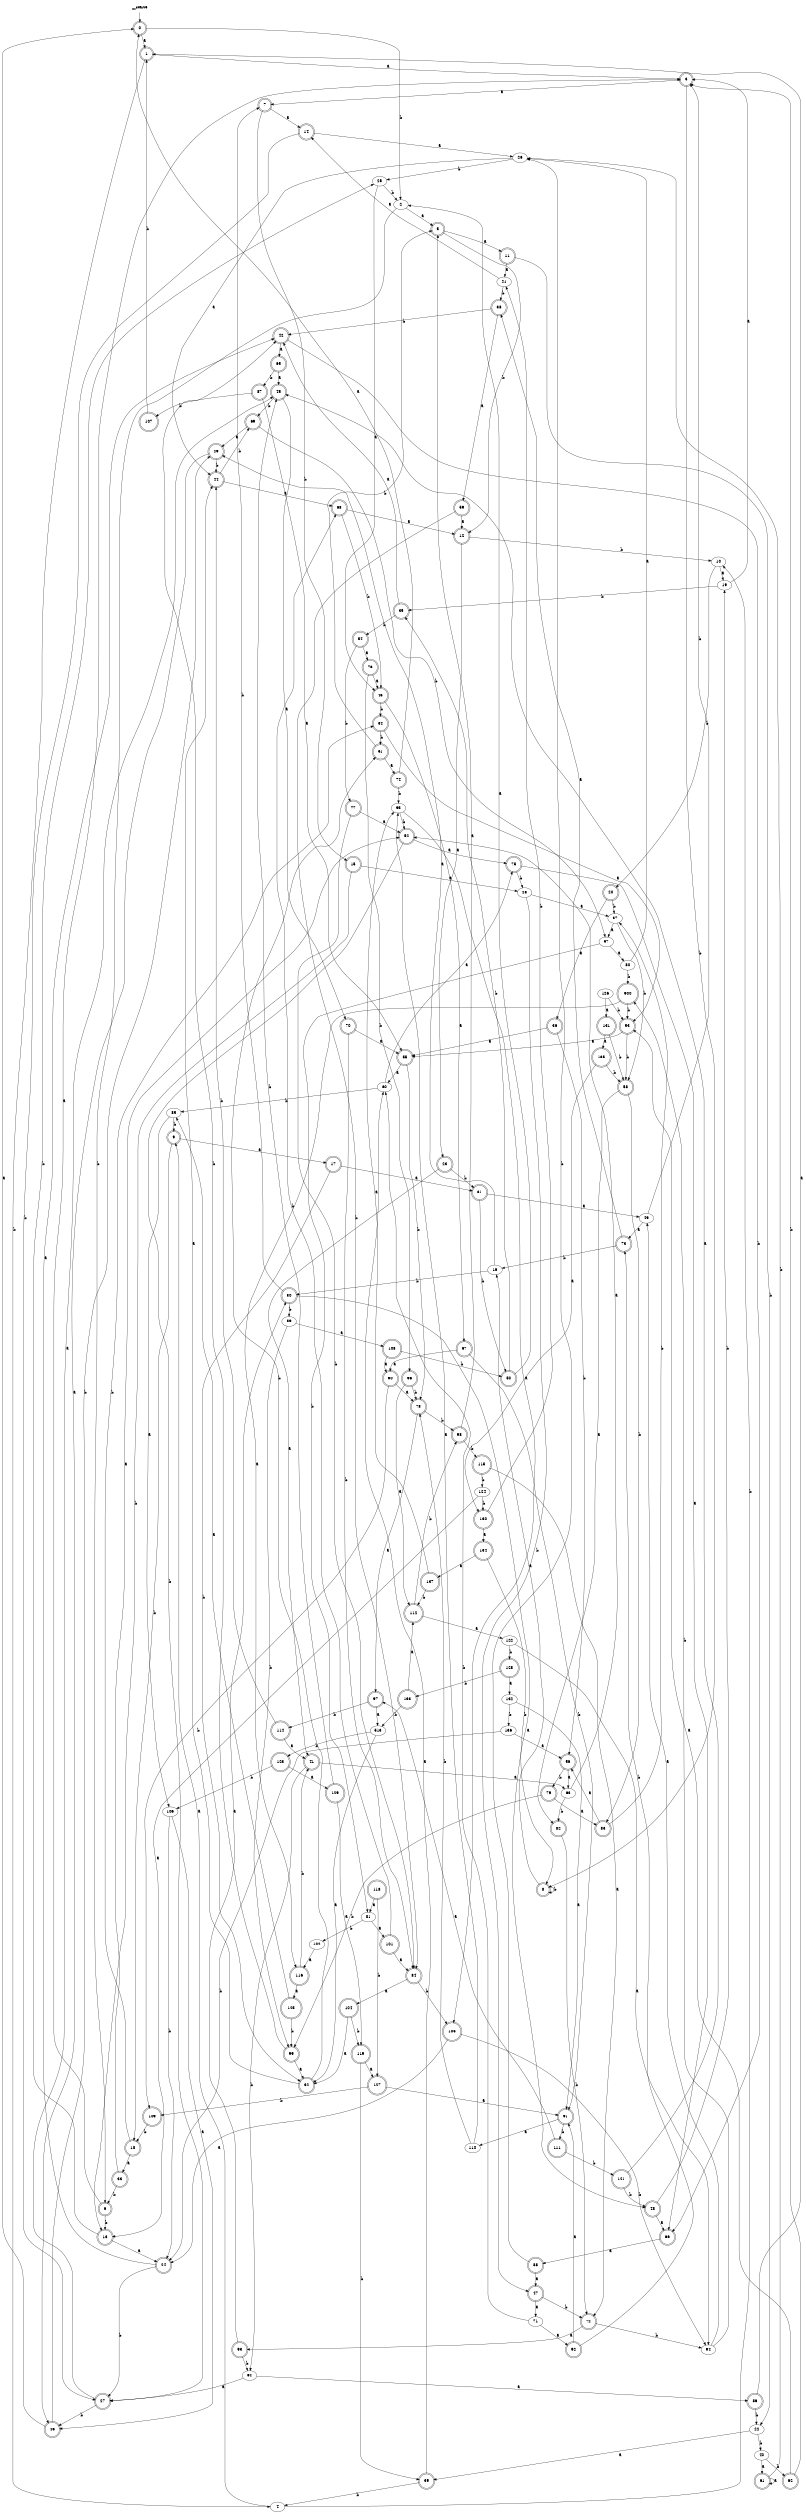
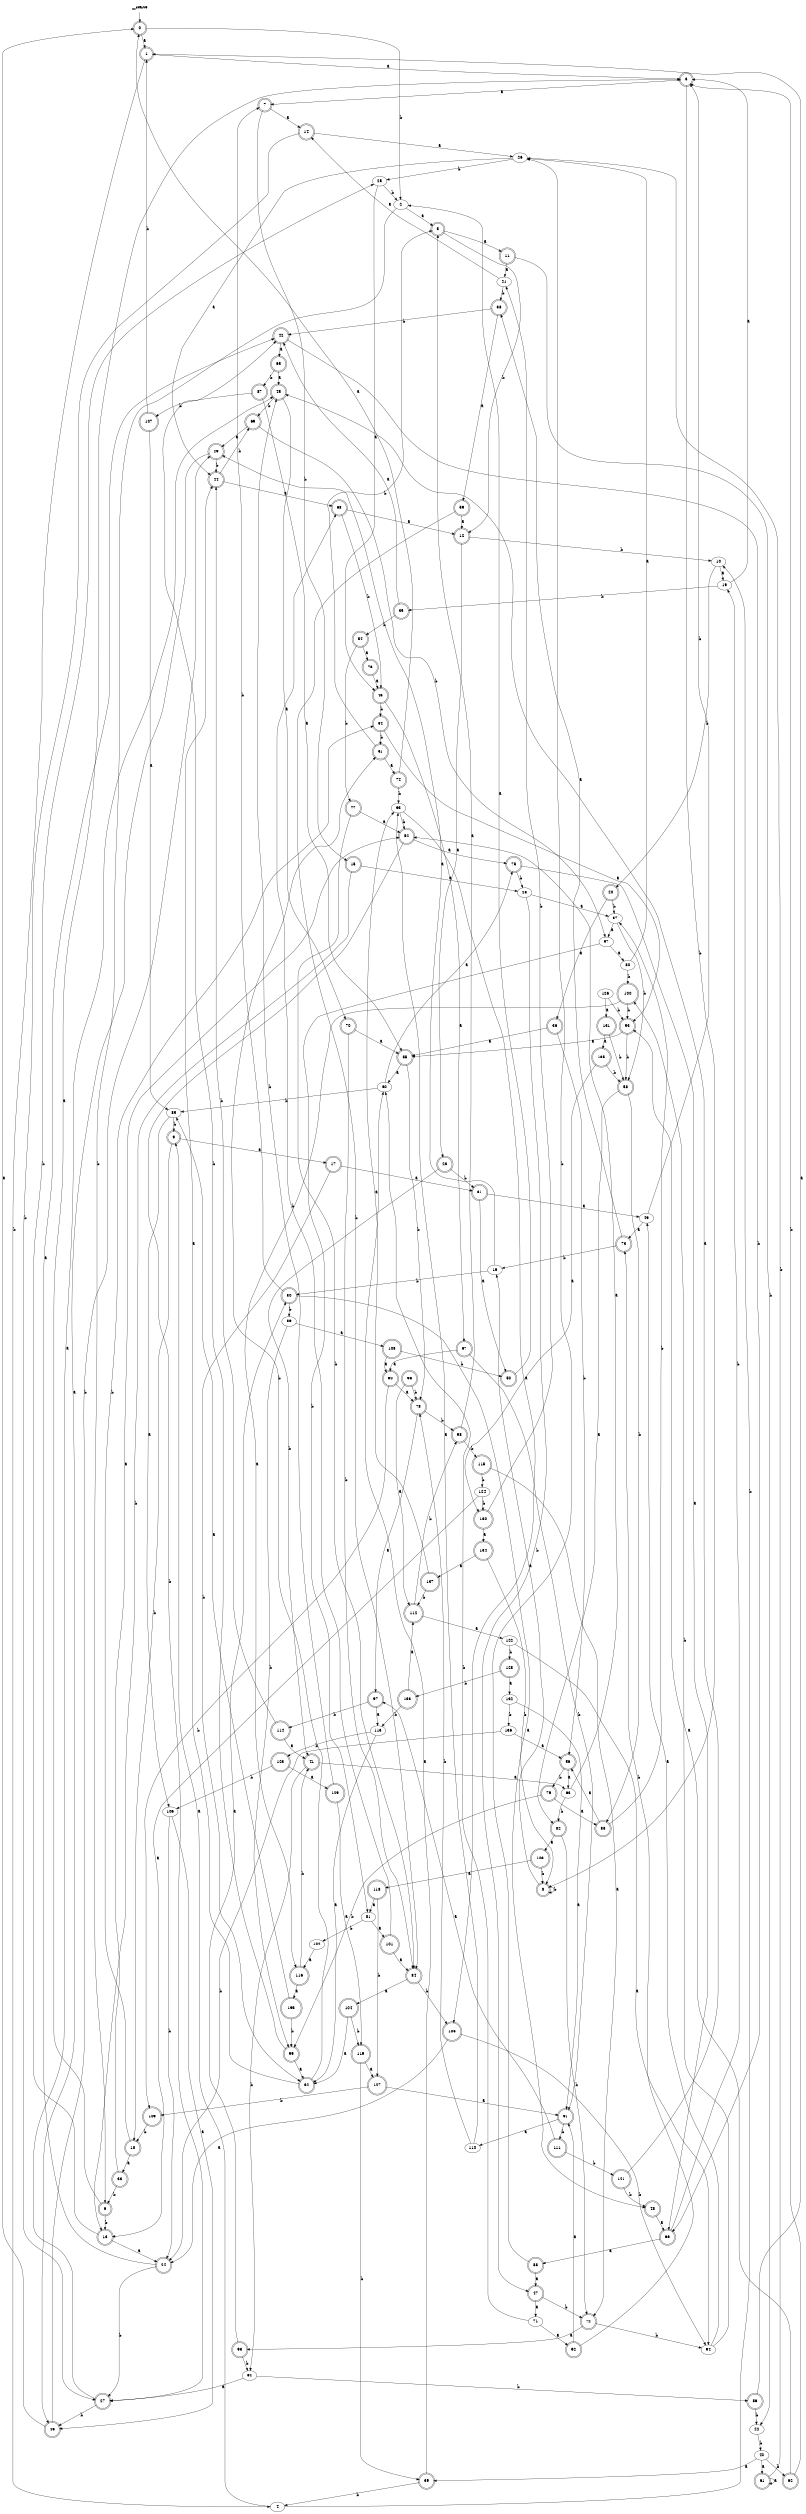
edge "107" -> "85": added, label "a"
edge "50" -> "35": removed, label "b"
node "900": label "900" -> "100"
edge "76" -> "96": removed, label "b"
edge "31" -> "50": label "b" -> "a"
edge "48" -> "19": now "66" -> "19"
edge "23" -> "41": label "a" -> "b"
node "513": label "513" -> "113"
node "103": added
node "125": label "125" -> "195"
edge "64" -> "86": label "a" -> "b"
edge "22" -> "39": now "40" -> "39"
